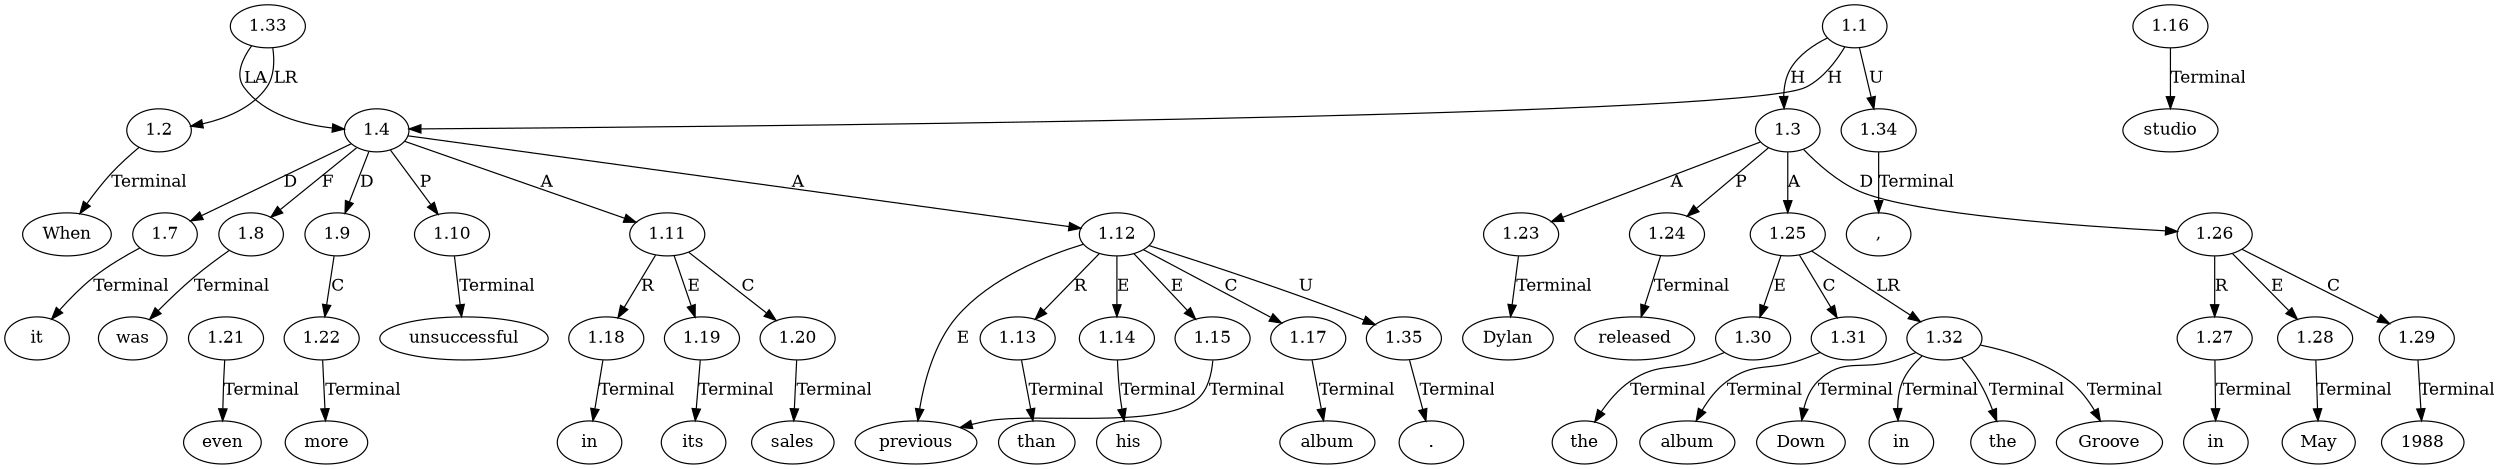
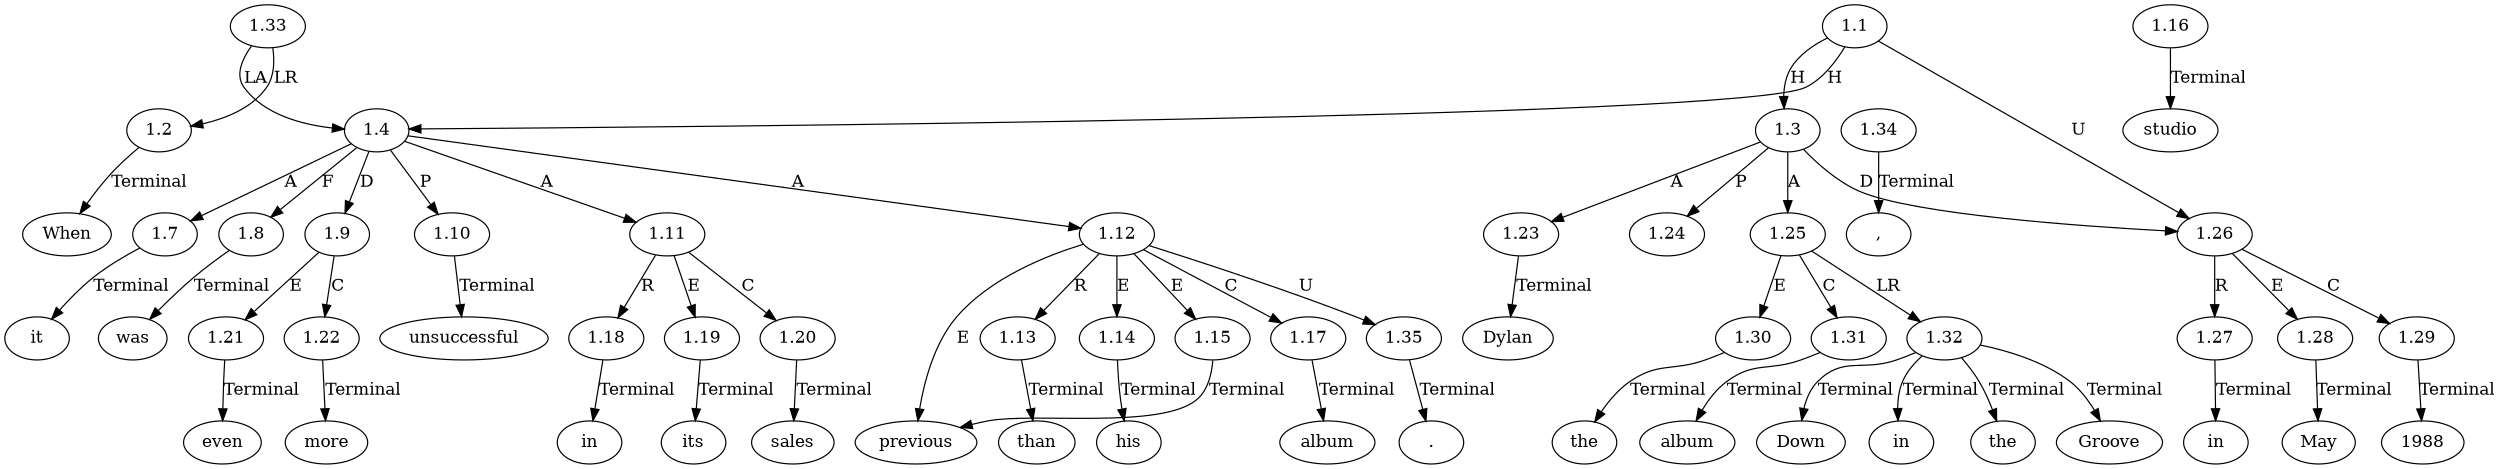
edge "1.1" -> "1.34": now "1.1" -> "1.26"
edge "1.4" -> "1.7": label "D" -> "A"
edge "1.9" -> "1.21": added, label "E"
node "released": removed
